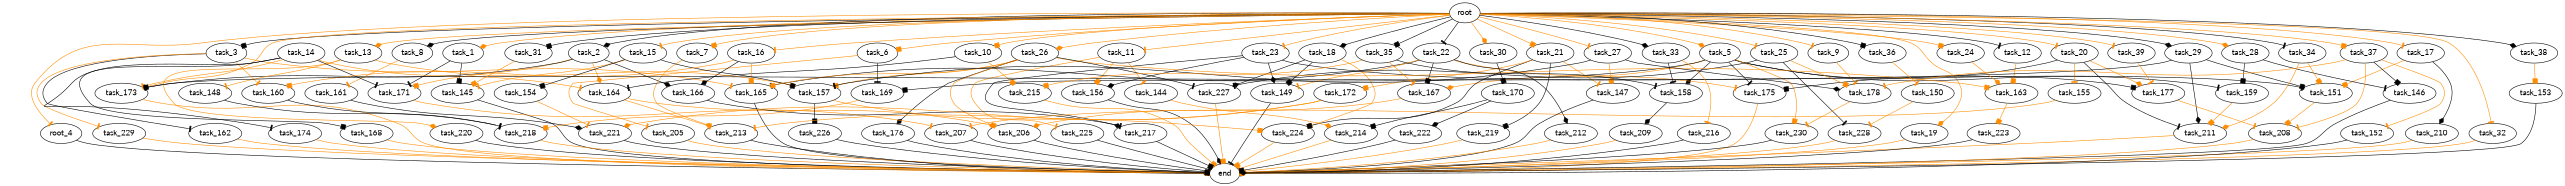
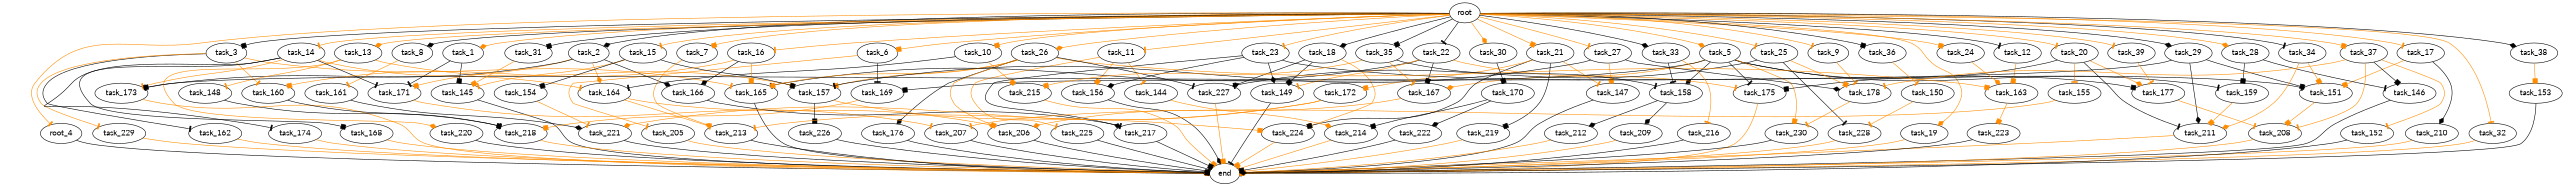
edge "root" -> "task_173": now "root" -> "task_14"
edge "task_22" -> "task_212": now "task_158" -> "task_212"
edge "task_160" -> "task_218": arrowhead tee -> box
